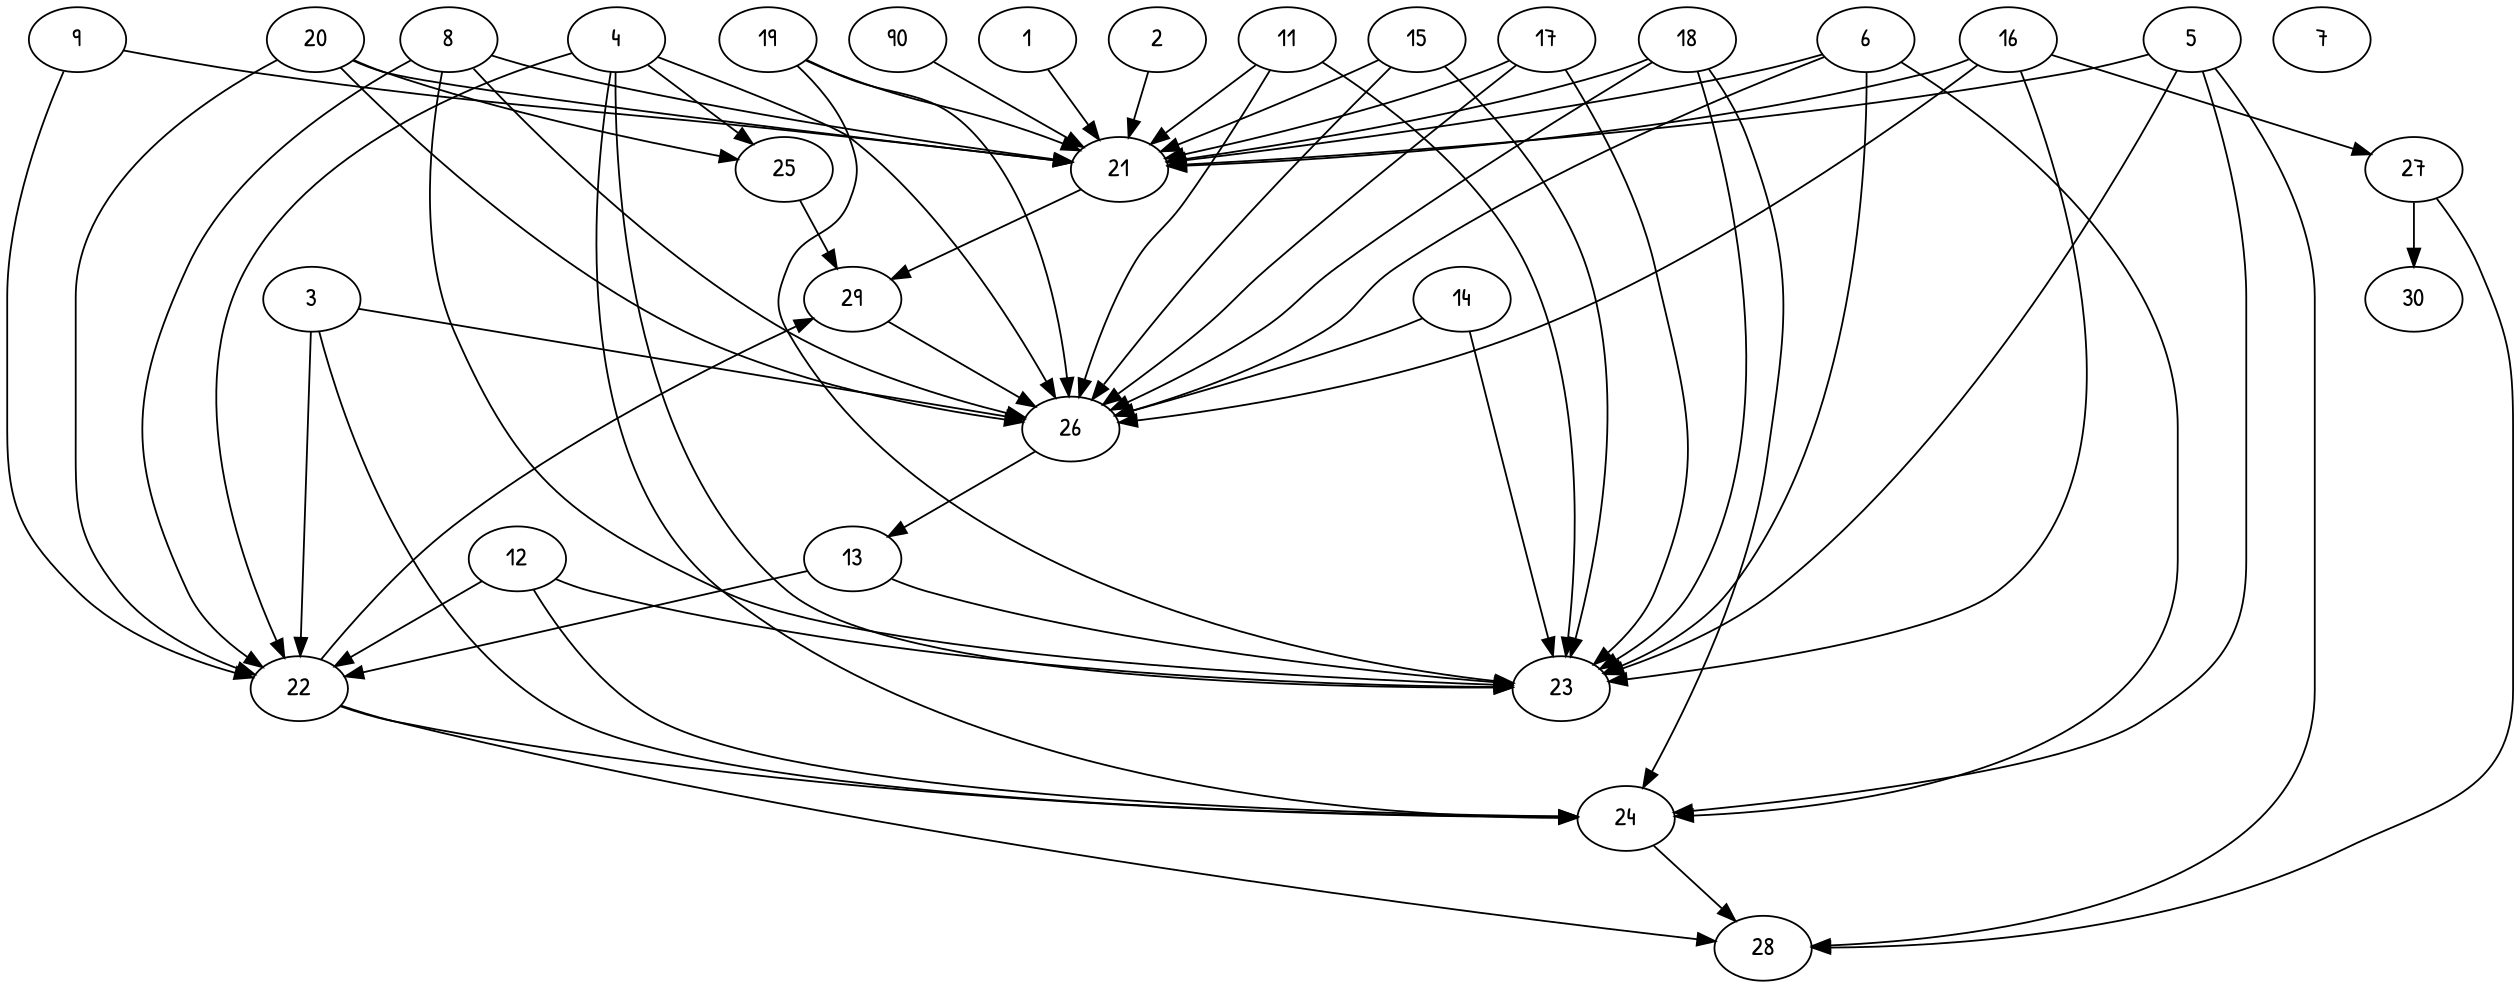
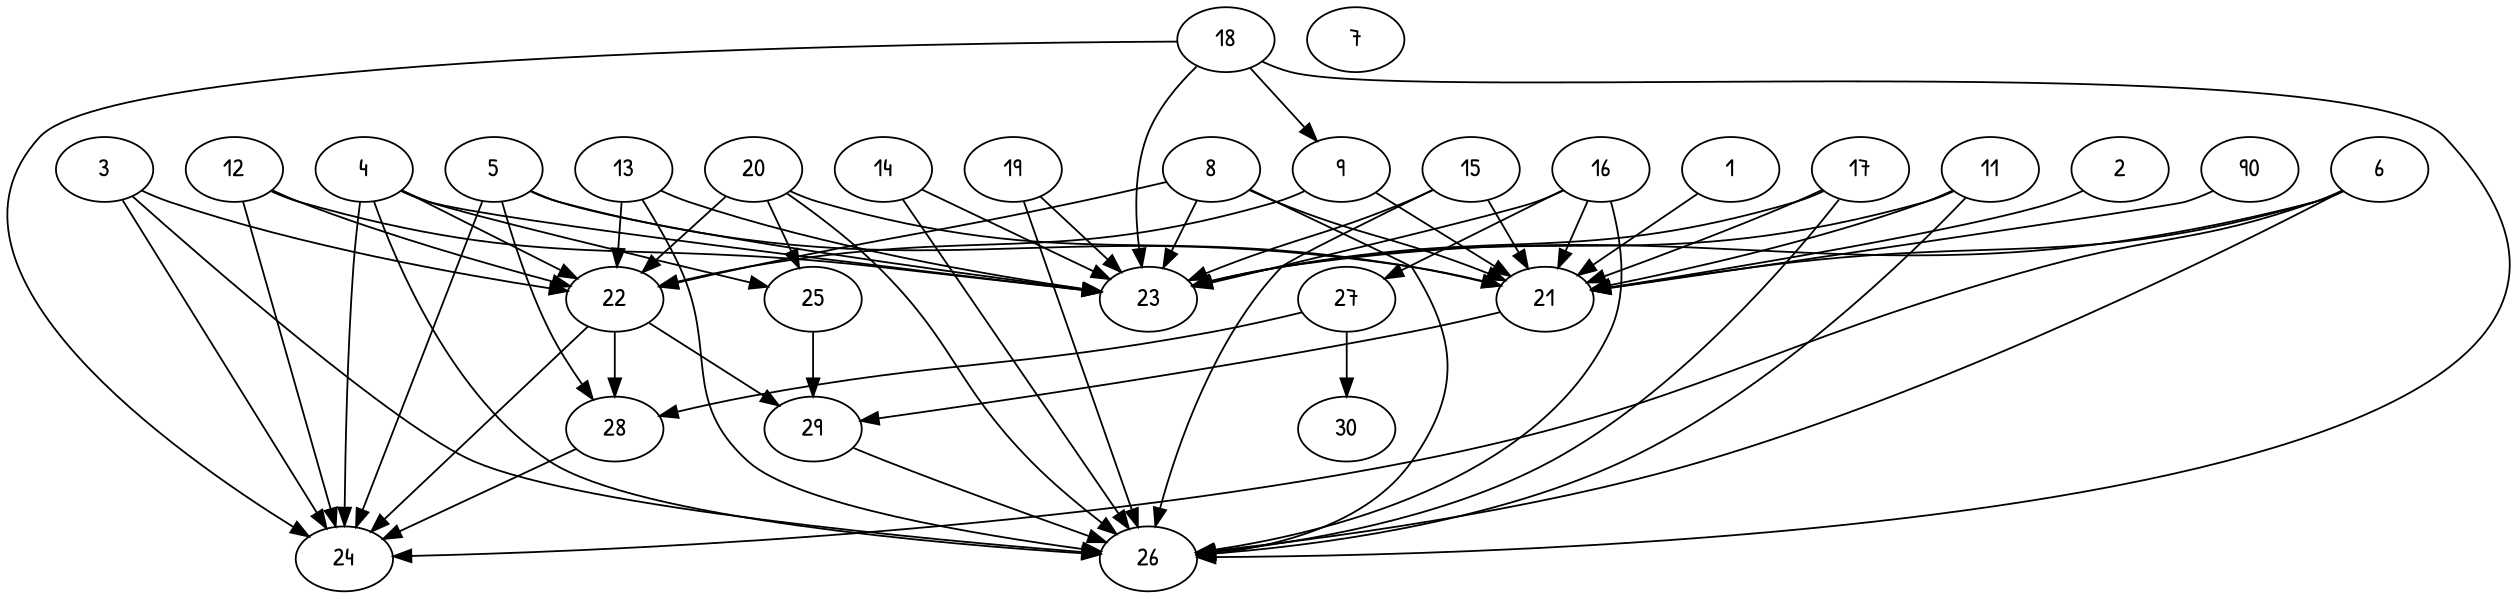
edge "19" -> "21": removed
edge "18" -> "21": now "18" -> "9"
edge "26" -> "13": reversed
edge "24" -> "28": reversed
